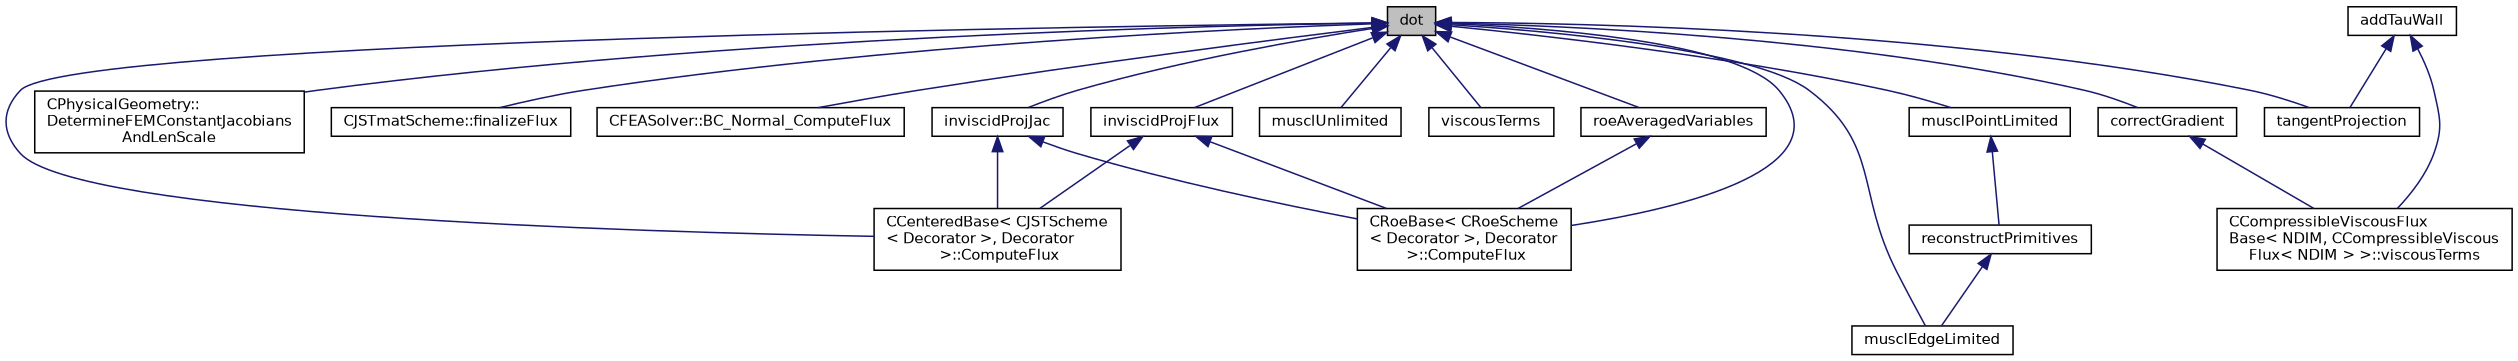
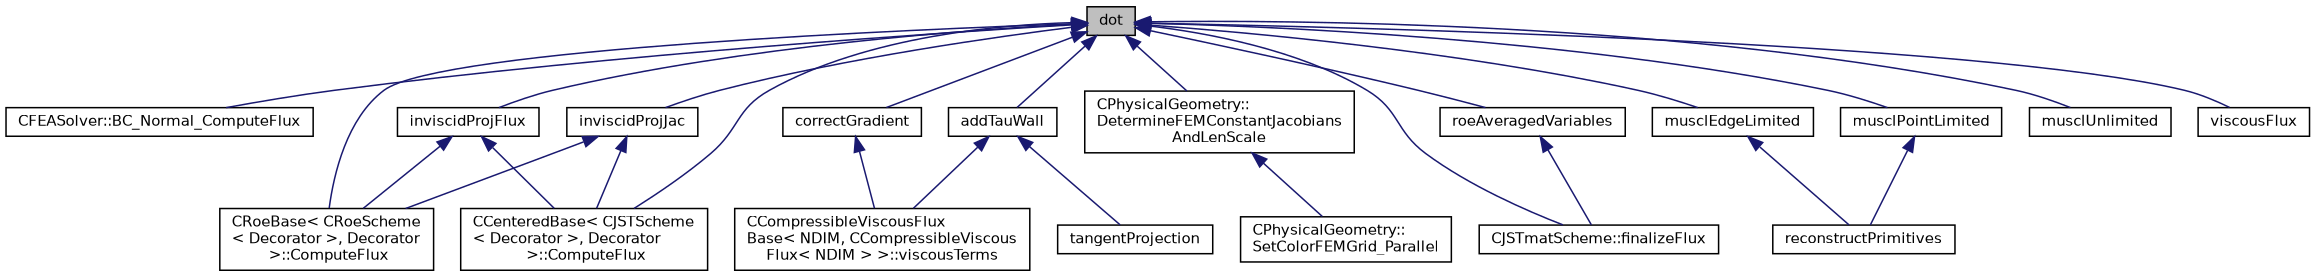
edge "tangentProjection" -> "dot": now "addTauWall" -> "dot"
node "viscousTerms": label "viscousTerms" -> "viscousFlux"
edge "CRoeBase< CRoeScheme < Decorator >, Decorator >::ComputeFlux" -> "roeAveragedVariables": now "CJSTmatScheme::finalizeFlux" -> "roeAveragedVariables"
node "CPhysicalGeometry:: SetColorFEMGrid_Parallel": added
edge "musclEdgeLimited" -> "reconstructPrimitives": reversed
